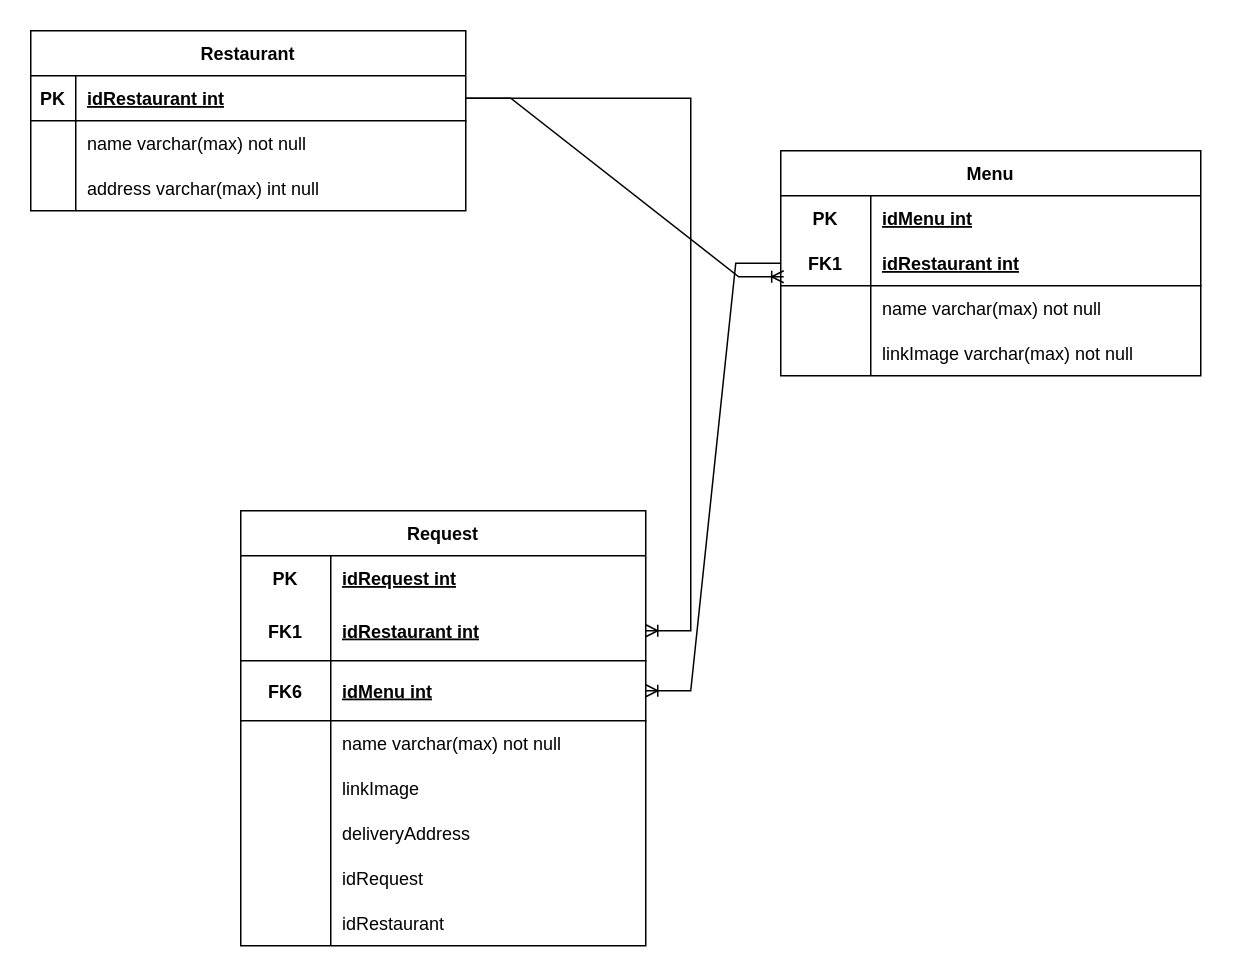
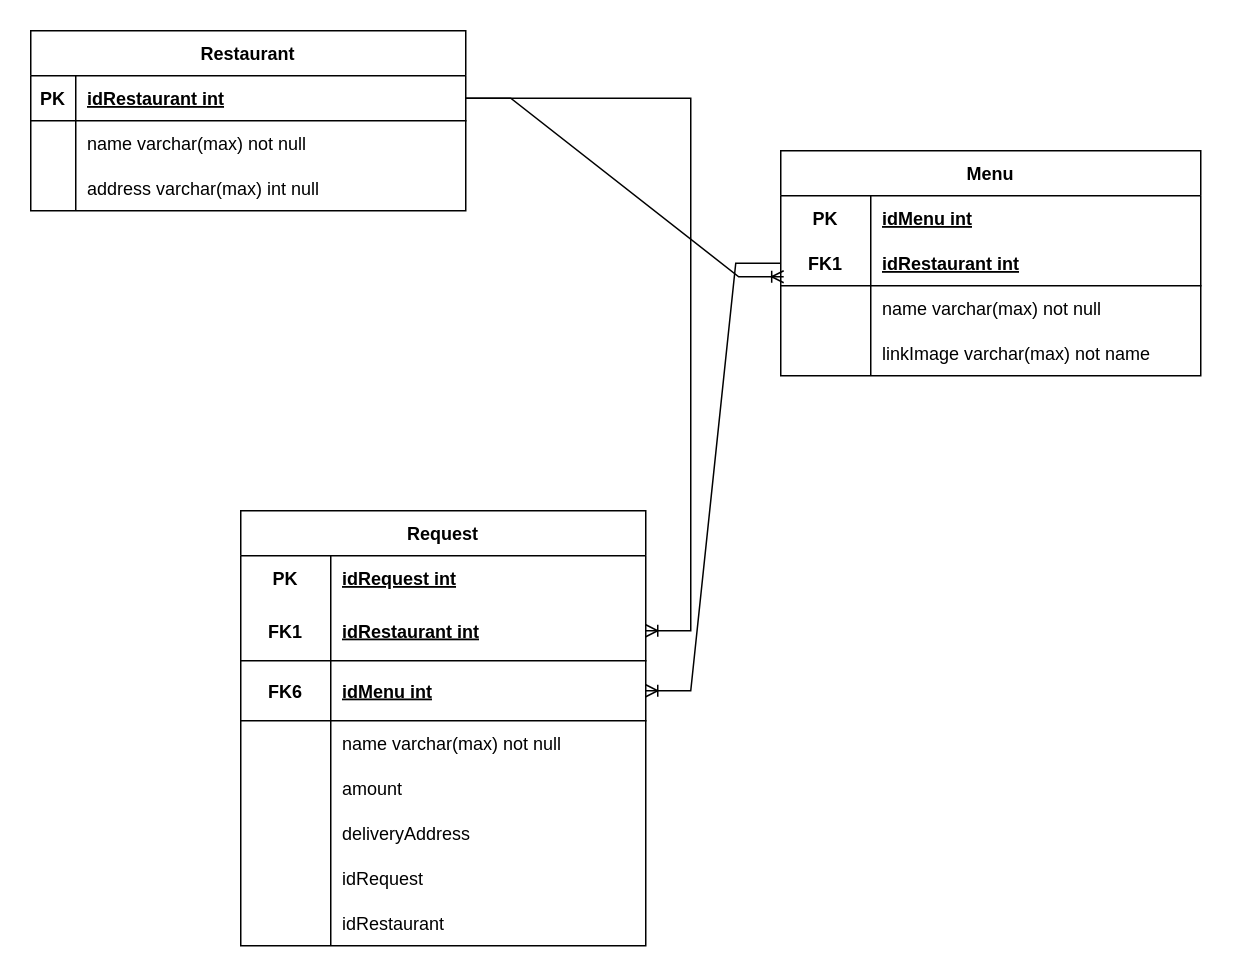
node "linkImage varchar(max) not null": label "linkImage varchar(max) not null" -> "linkImage varchar(max) not name"
node "linkImage": label "linkImage" -> "amount"
